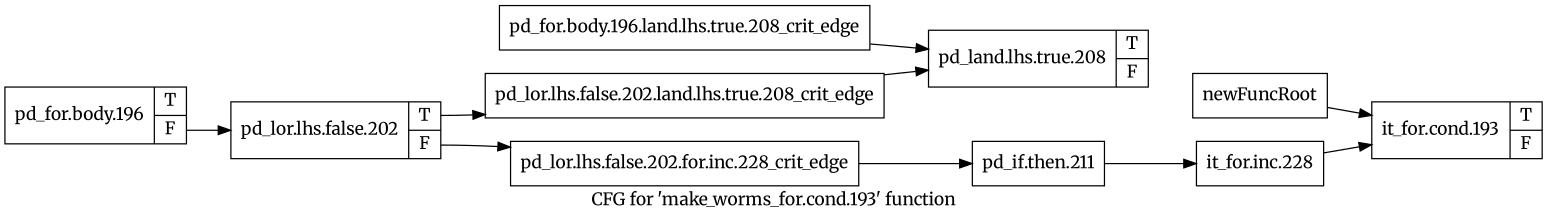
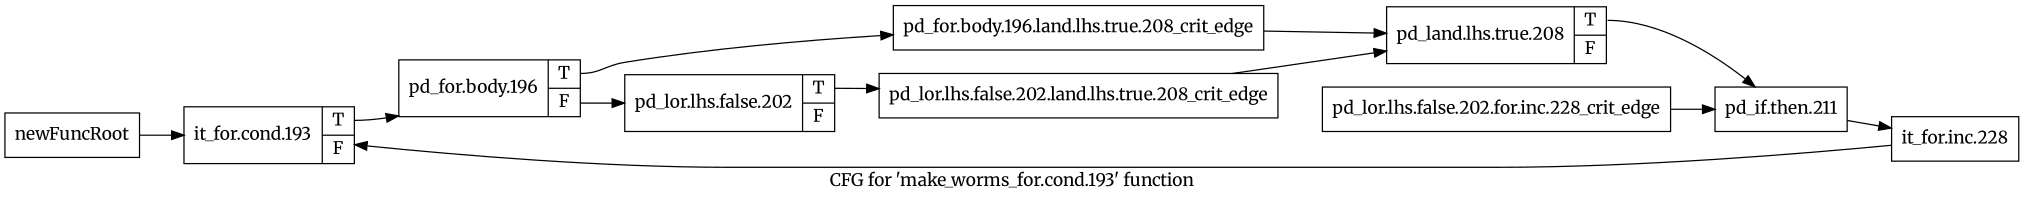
edge "pd_land.lhs.true.208" -> "pd_if.then.211": added
edge "pd_for.body.196" -> "pd_for.body.196.land.lhs.true.208_crit_edge": added
edge "it_for.cond.193" -> "pd_for.body.196": added
edge "pd_lor.lhs.false.202" -> "pd_lor.lhs.false.202.for.inc.228_crit_edge": removed
